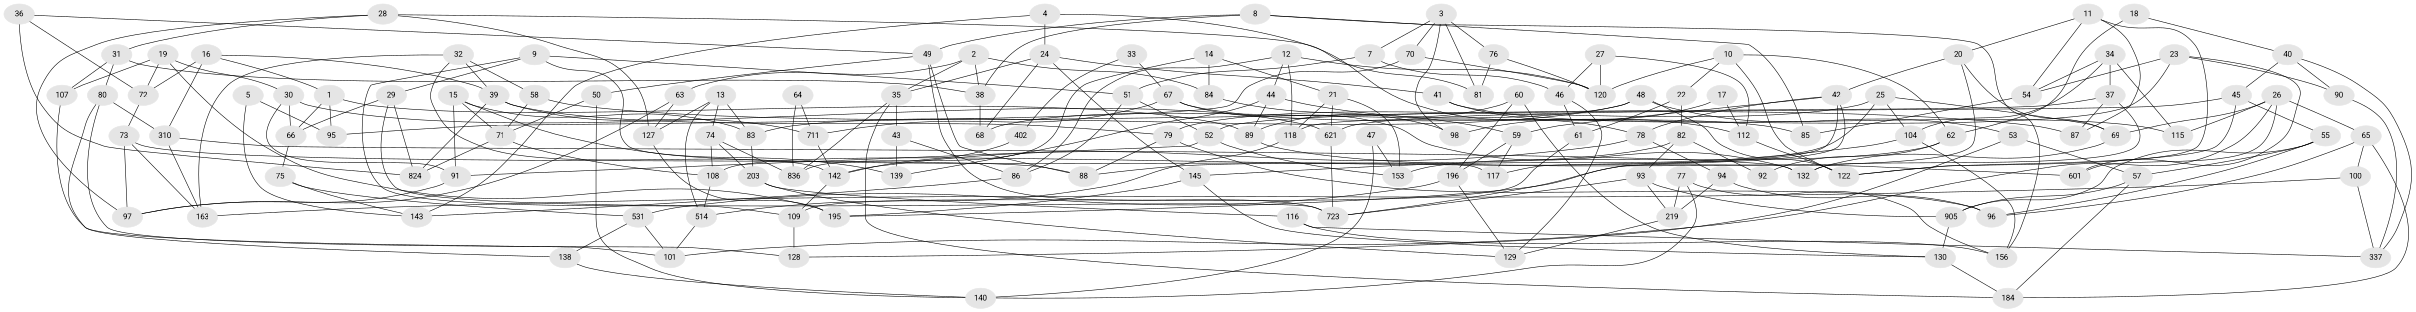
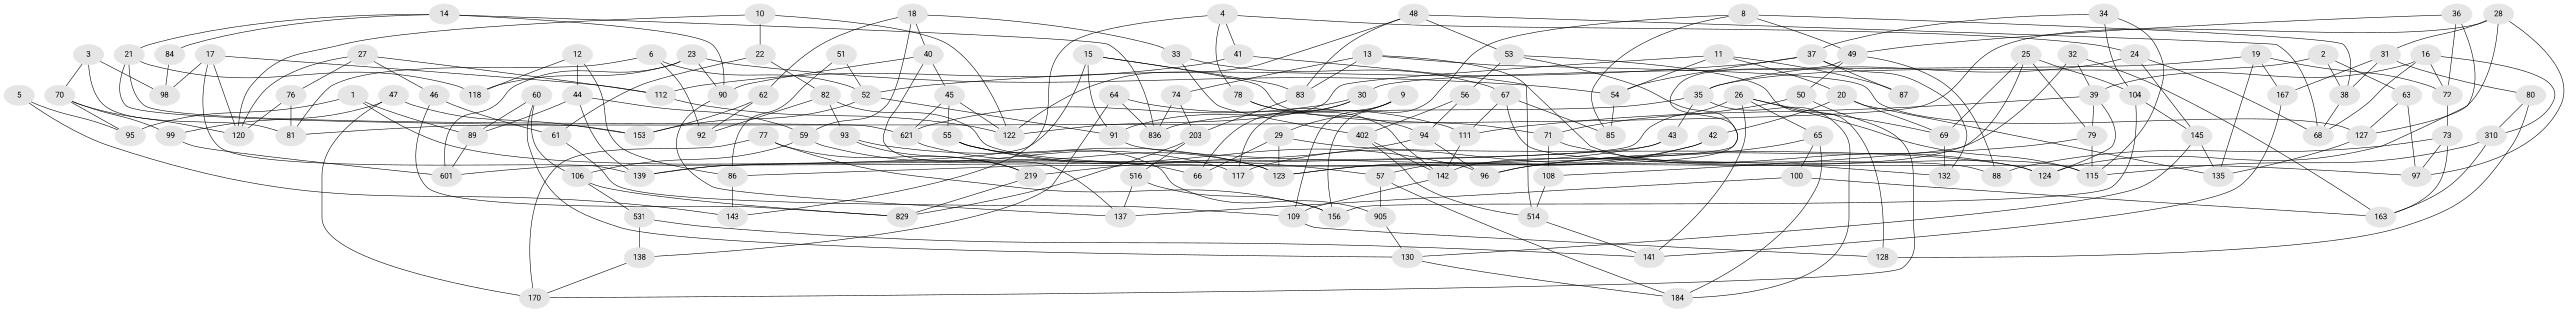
edge "14" -- "90": added
edge "18" -- "33": added
edge "3" -- "76": now "27" -- "76"
node "6": added
node "7": removed
edge "10" -- "62": removed
edge "12" -- "120": now "17" -- "120"
edge "2" -- "84": removed
edge "16" -- "1": now "16" -- "68"
edge "24" -- "41": now "4" -- "41"
edge "34" -- "54": now "37" -- "54"
edge "9" -- "51": removed
node "107": label "107" -> "167"
node "58": removed
node "56": added
edge "42" -- "78": removed
edge "42" -- "59": now "18" -- "59"
node "99": added
node "711": label "711" -> "111"
edge "310" -- "132": now "310" -- "115"
edge "74" -- "108": removed
edge "79" -- "88": now "79" -- "115"
edge "17" -- "139": added
node "75": removed
node "824": label "824" -> "124"
node "196": label "196" -> "106"
edge "118" -- "514": now "402" -- "514"
edge "93" -- "905": removed
node "195": label "195" -> "135"
node "116": label "116" -> "516"
node "723": label "723" -> "123"
edge "80" -- "138": now "64" -- "138"
node "101": label "101" -> "141"
node "129": label "129" -> "829"
node "337": label "337" -> "137"
node "140": label "140" -> "170"
